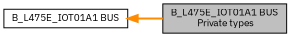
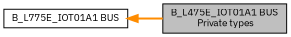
node "B_L475E_IOT01A1 BUS": label "B_L475E_IOT01A1 BUS" -> "B_L775E_IOT01A1 BUS"
